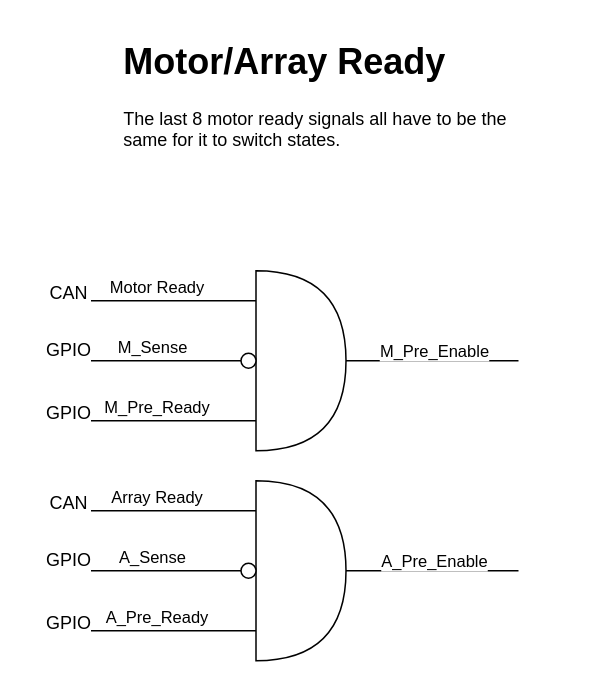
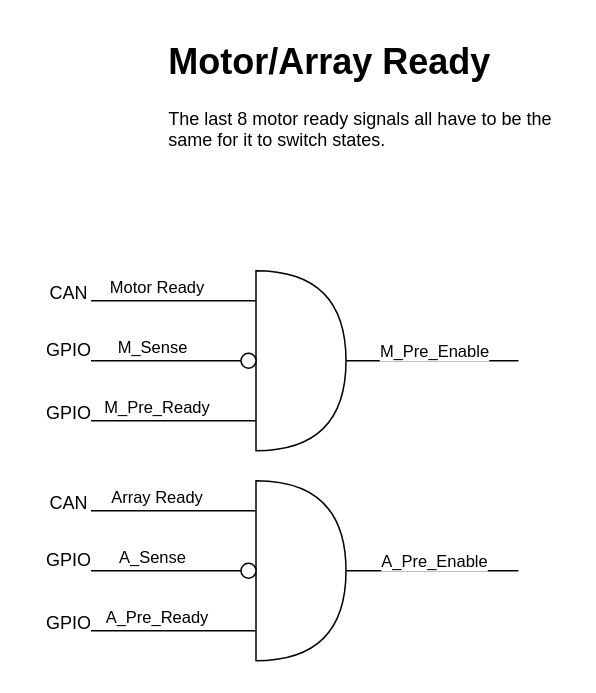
node "Motor/Array ReadyThe last 8 motor ready signals all have to be the same for it to switch states.": moved (320, 121) -> (365, 121)
